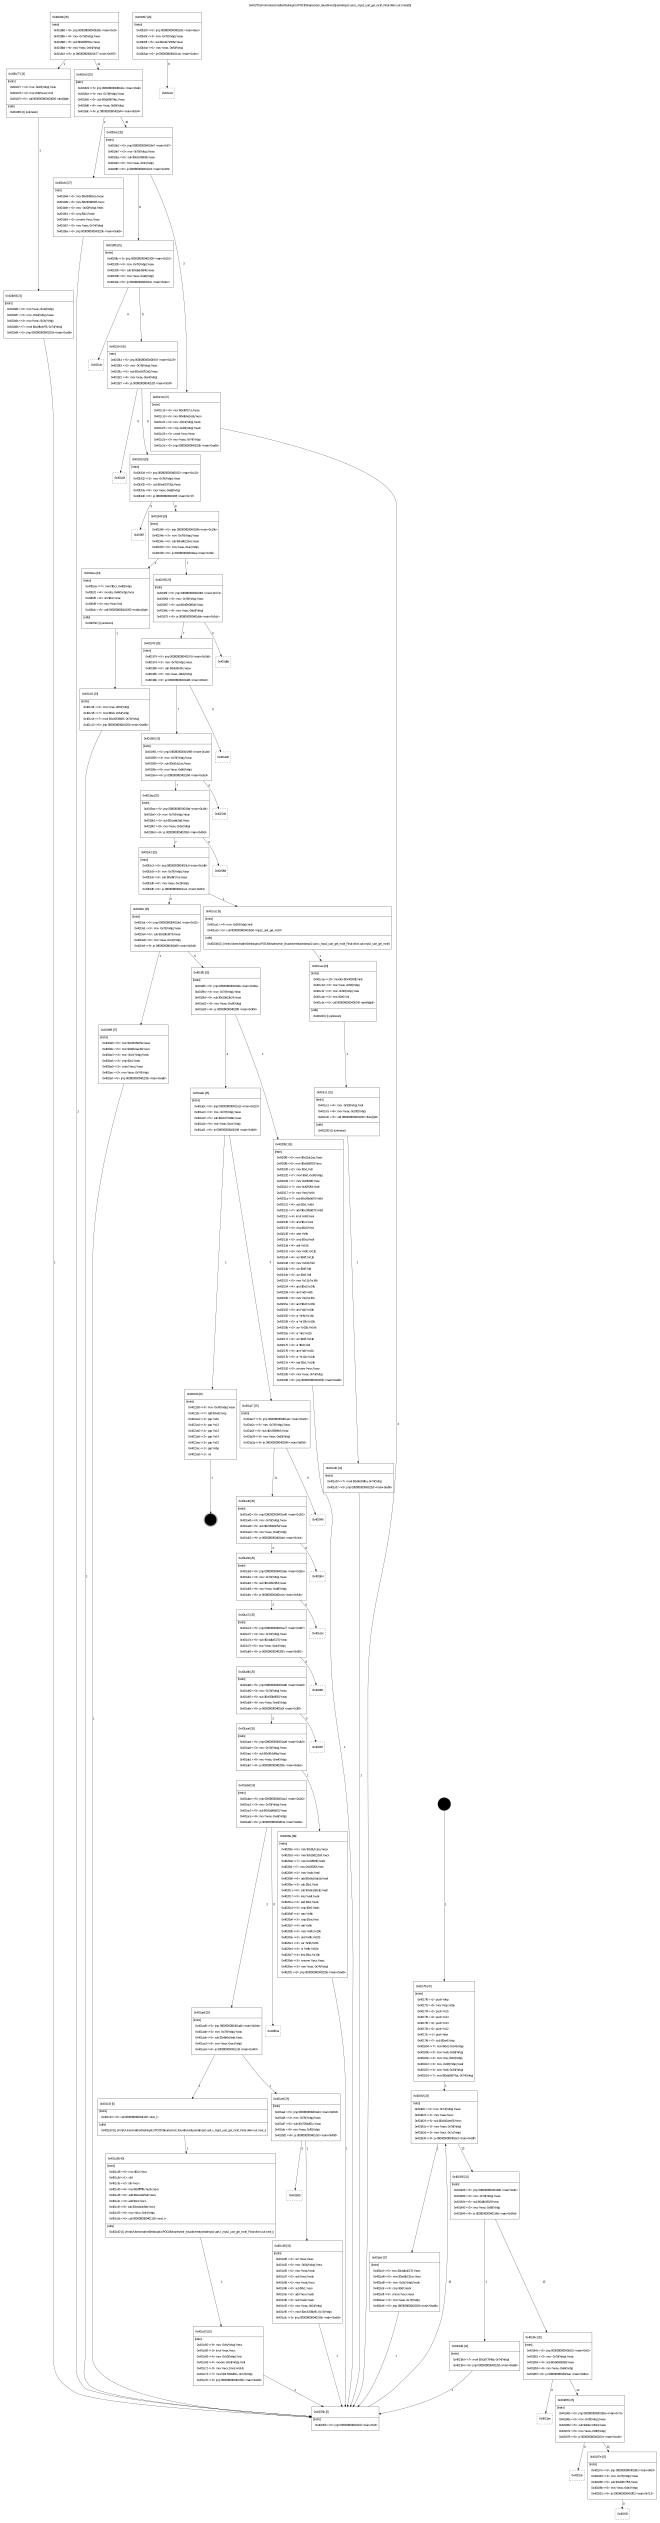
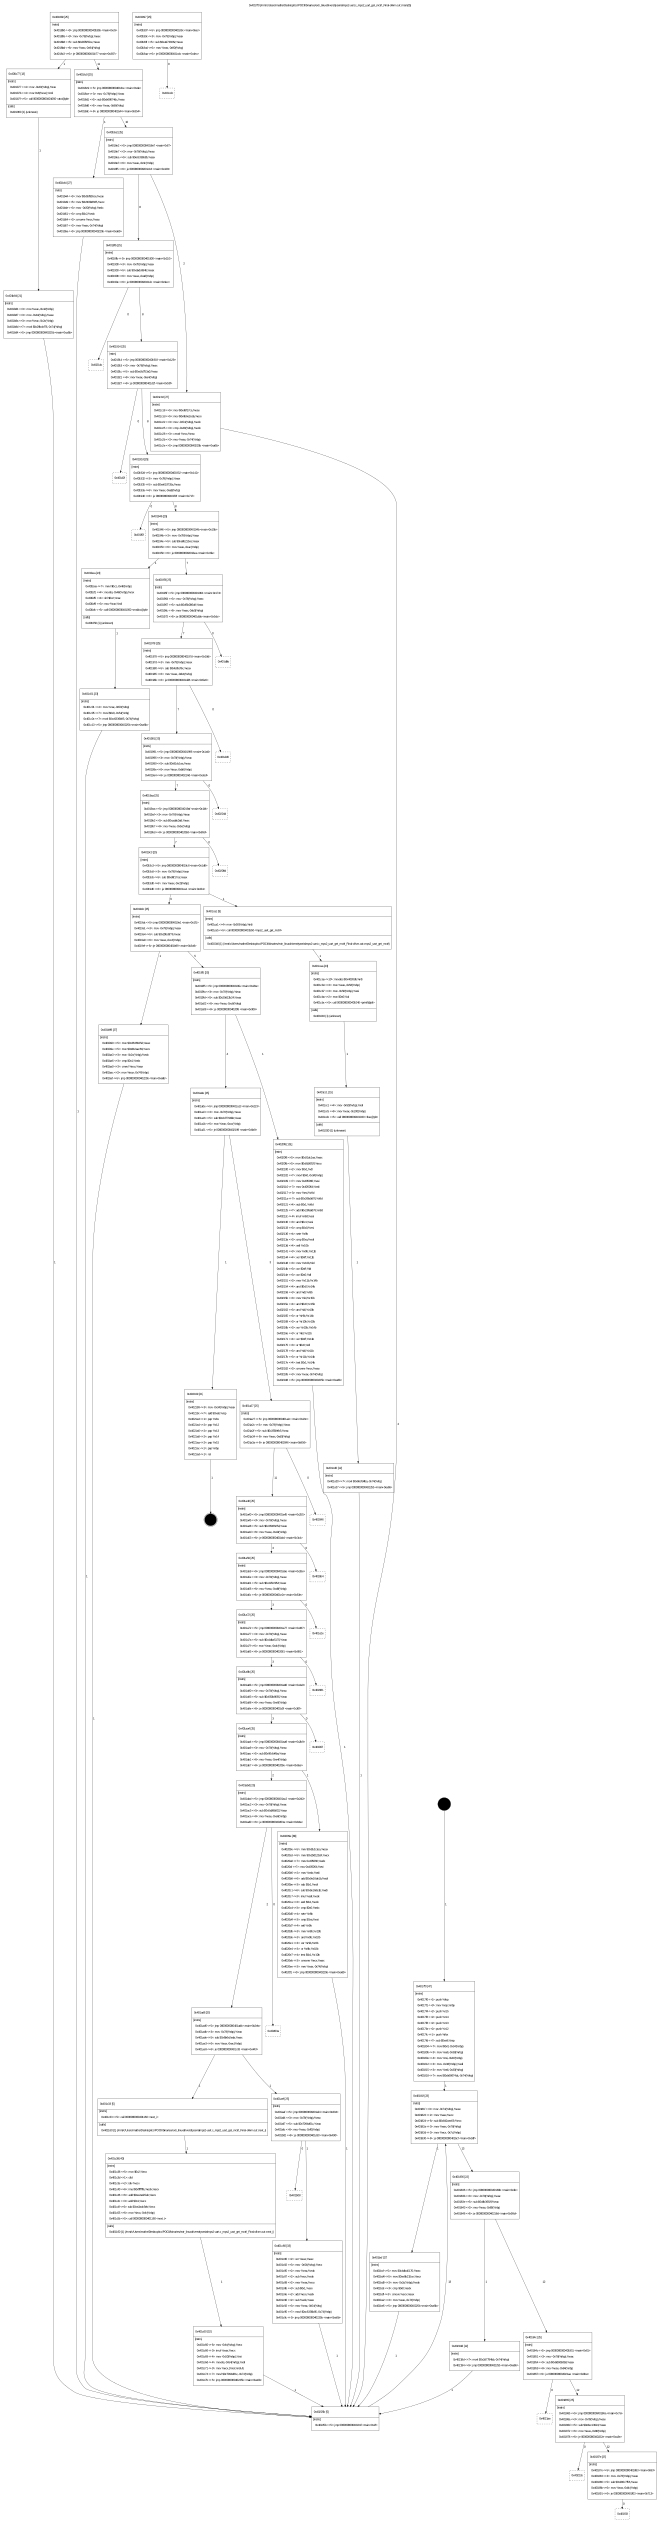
edge "0x401a72 [25]" -> "0x401a8b [25]": added, label "3"
edge "0x401aa4 [25]" -> "0x401abd [25]": added, label "2"
